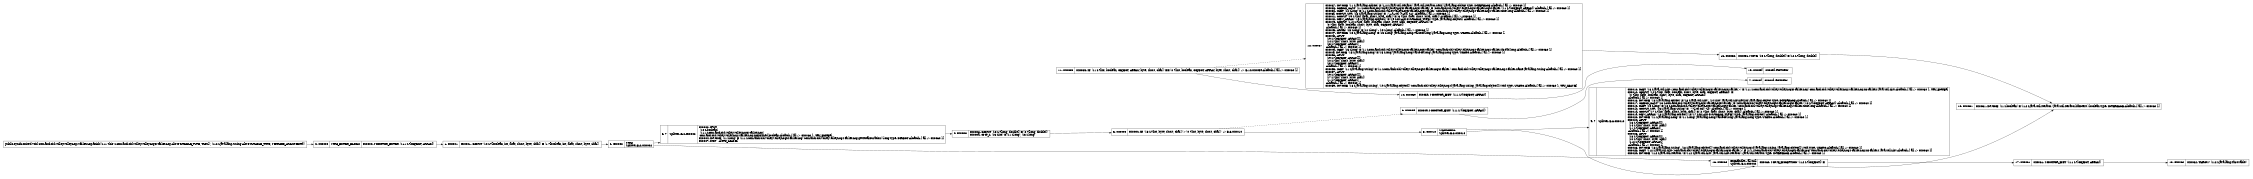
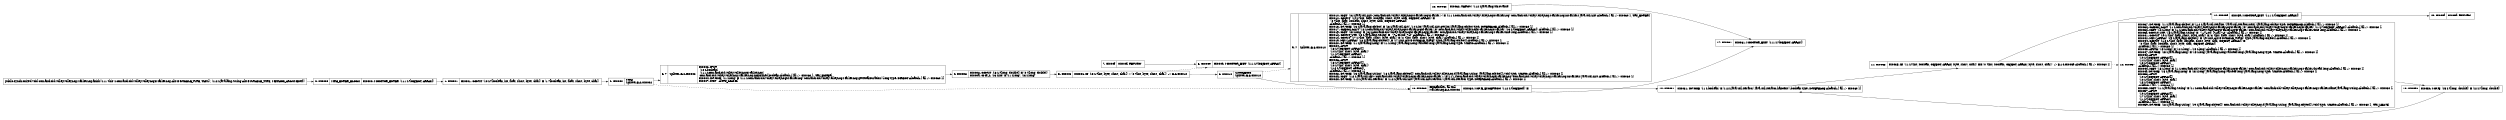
edge "10: 0x0031" -> "11: 0x0035": added
edge "6: 0x000e" -> "7: 0x000f": reversed
edge "8: 0x0010" -> "9: ?": style solid -> dashed
edge "2: 0x0002" -> "16: 0x0060": style solid -> dashed
edge "17: 0x0061" -> "18: 0x0062": reversed
node "16: 0x0060": text "Splitter:B:2:0x0002" -> "MarkerLog:B:2:0x0002"
